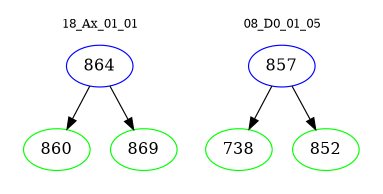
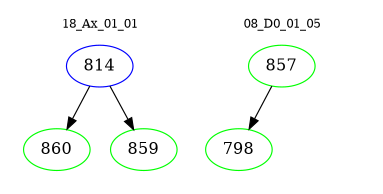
node "864": label "864" -> "814"
node "857": color blue -> green
node "869": label "869" -> "859"
node "738": label "738" -> "798"
node "852": removed
